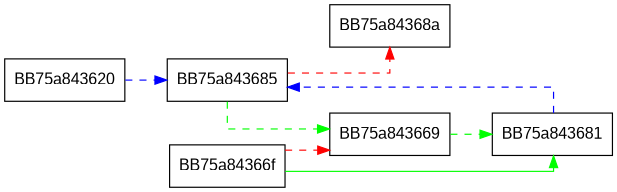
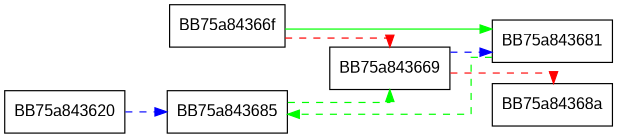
edge "BB75a843685" -> "BB75a84368a": now "BB75a843669" -> "BB75a84368a"
edge "BB75a843681" -> "BB75a843685": color blue -> green
edge "BB75a843669" -> "BB75a843681": color green -> blue
